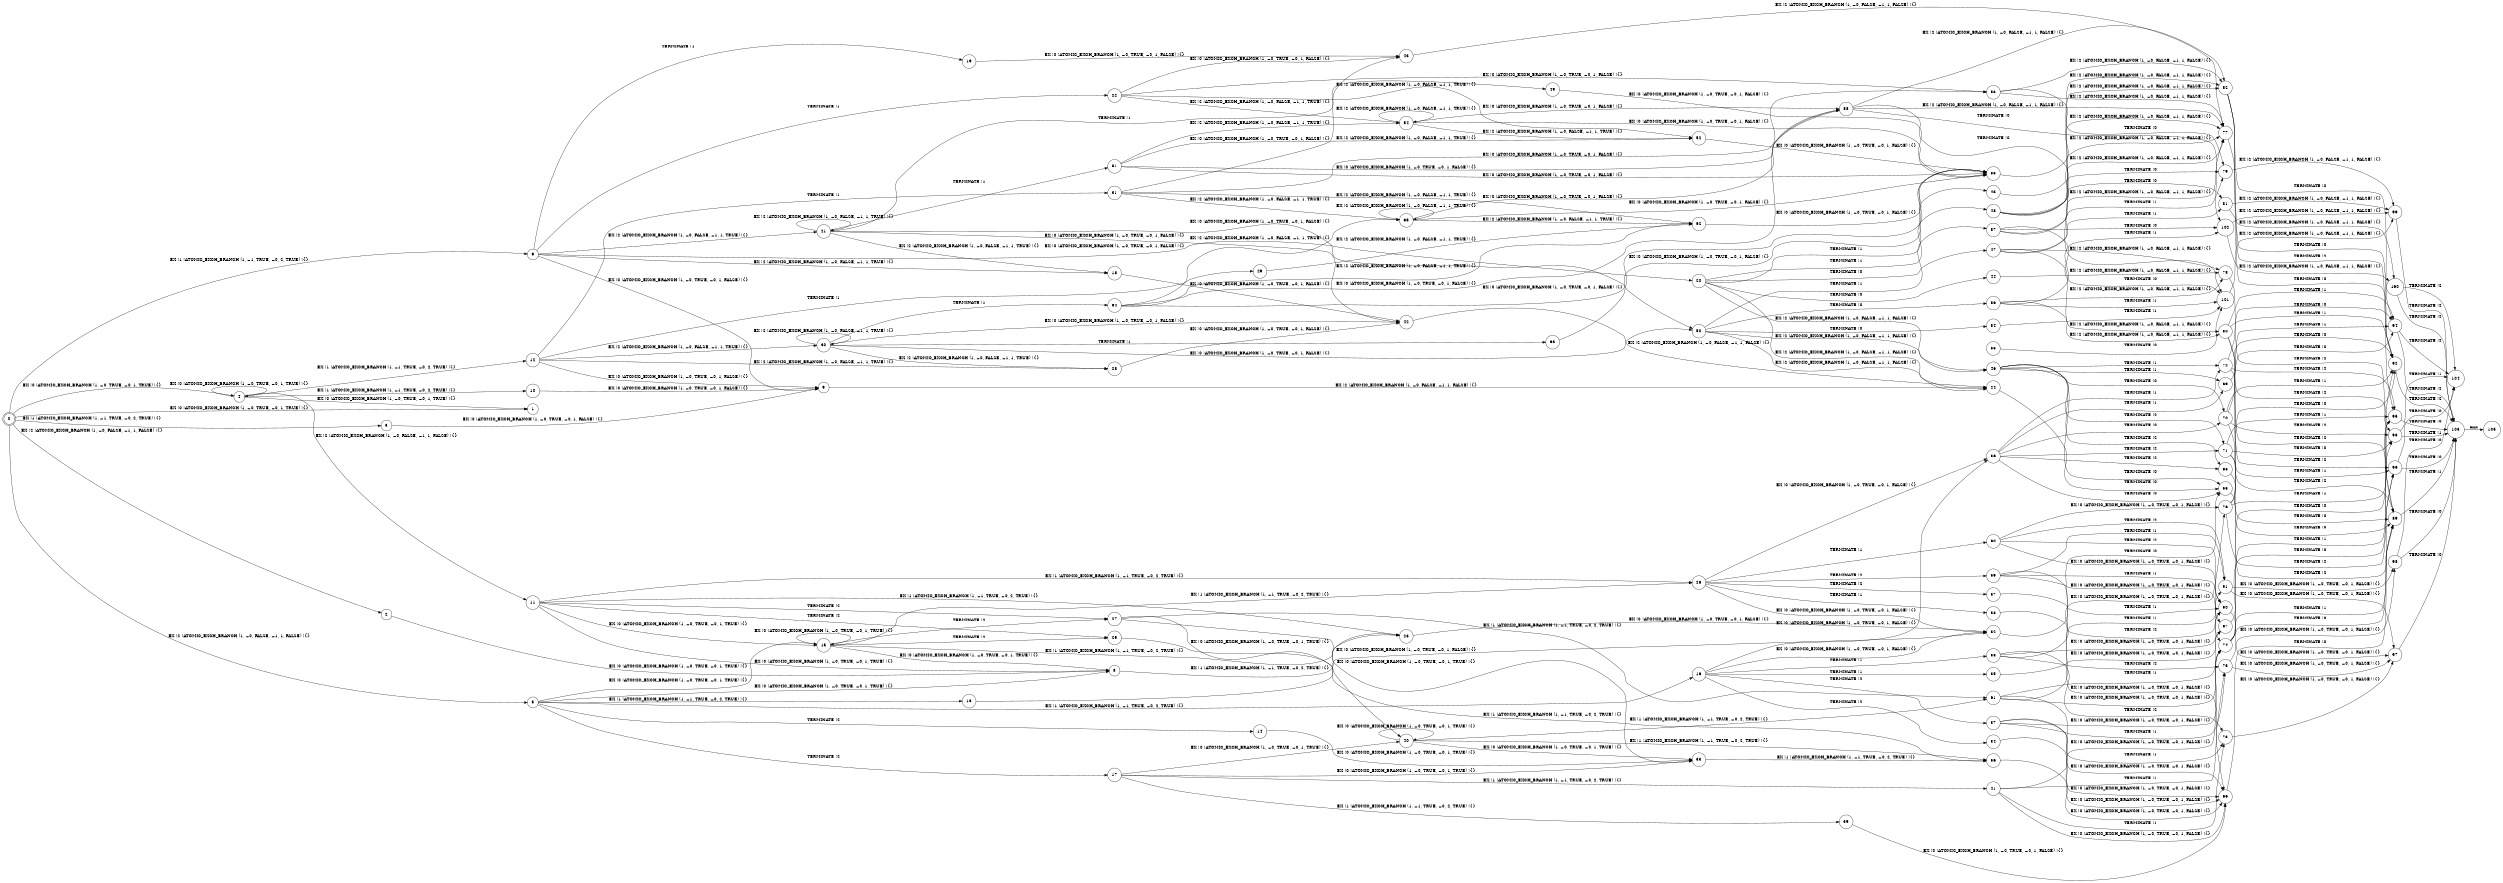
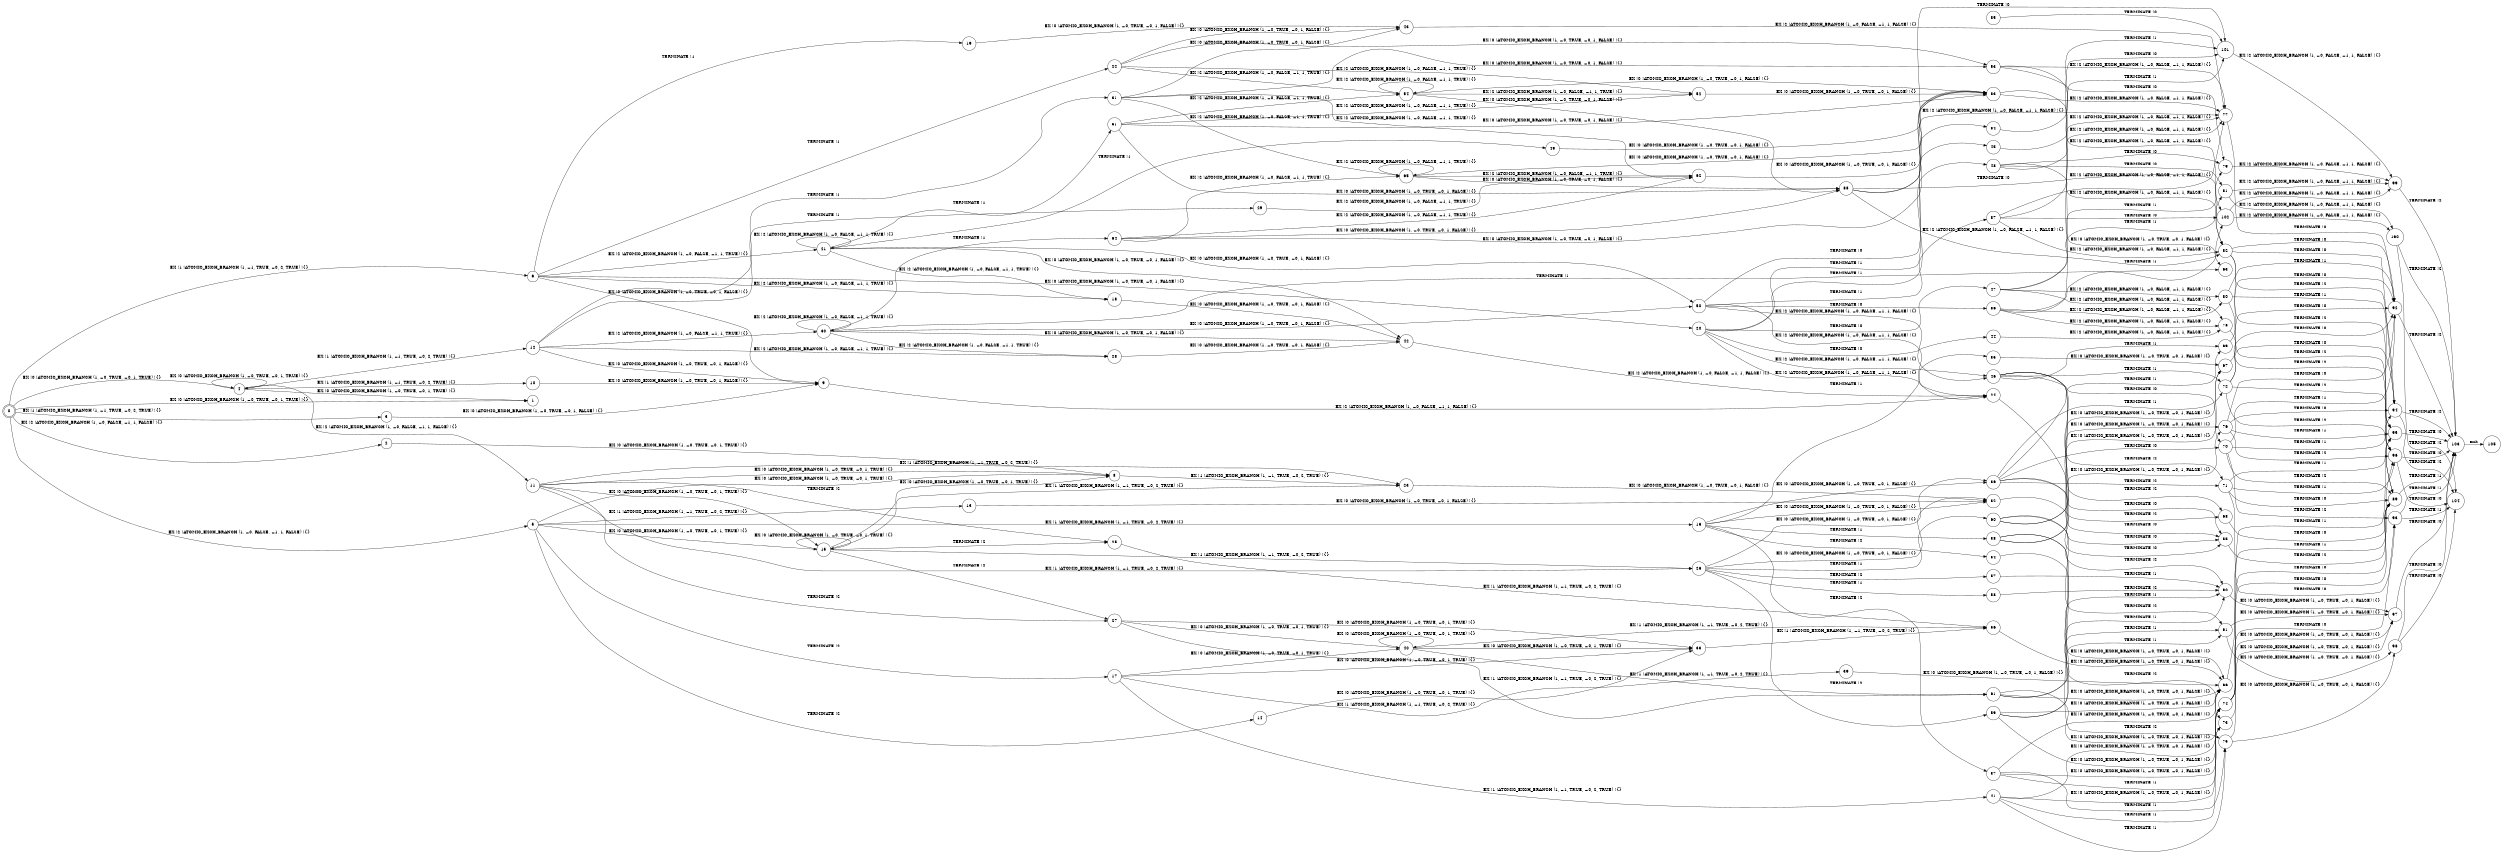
edge "63" -> "83": reversed
edge "82" -> "96": added, label "TERMINATE !2"
edge "72" -> "92": added, label "TERMINATE !0"
edge "80" -> "93": removed, label "TERMINATE !2"
